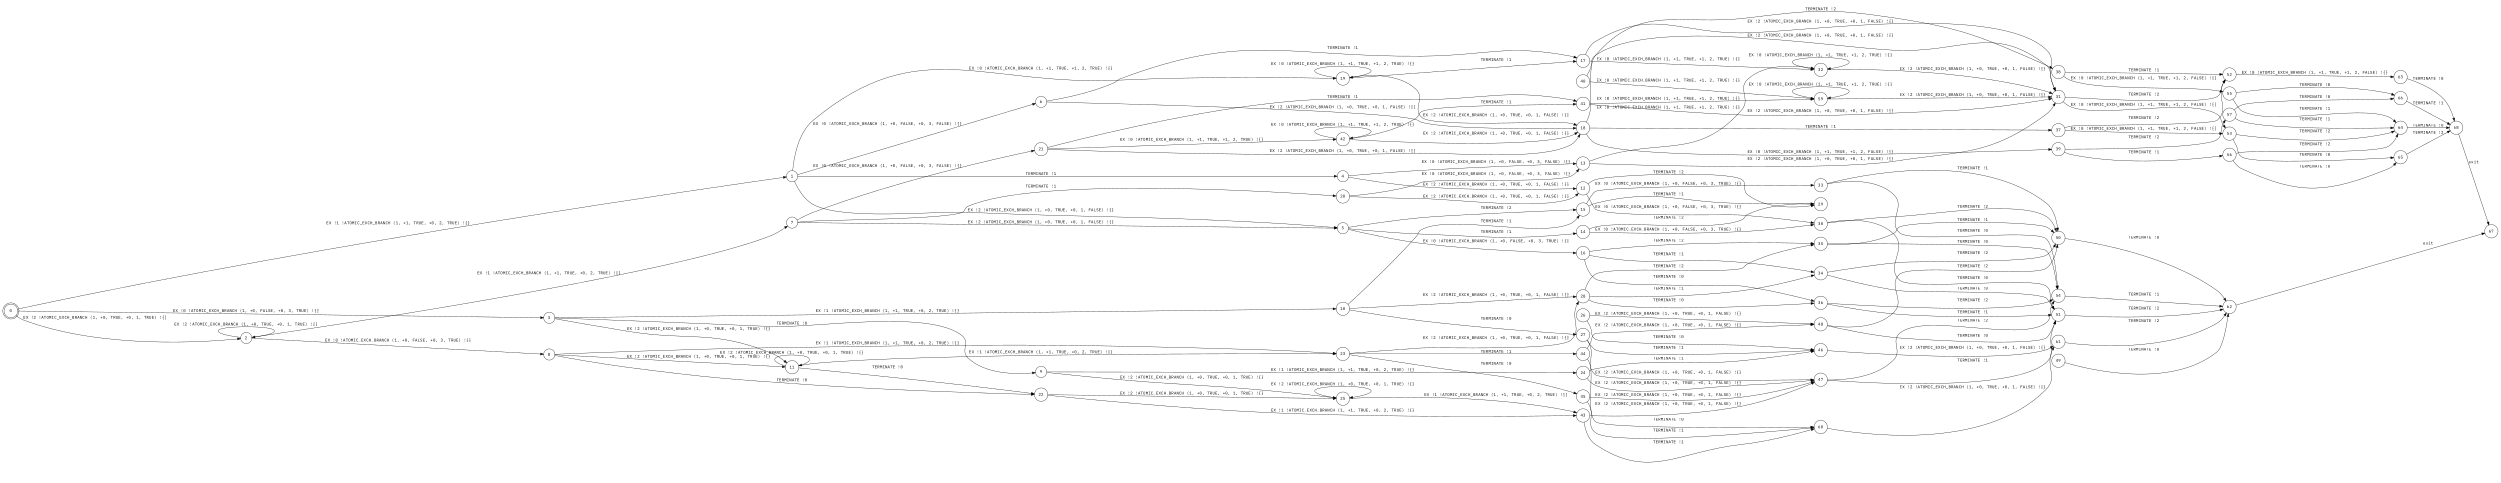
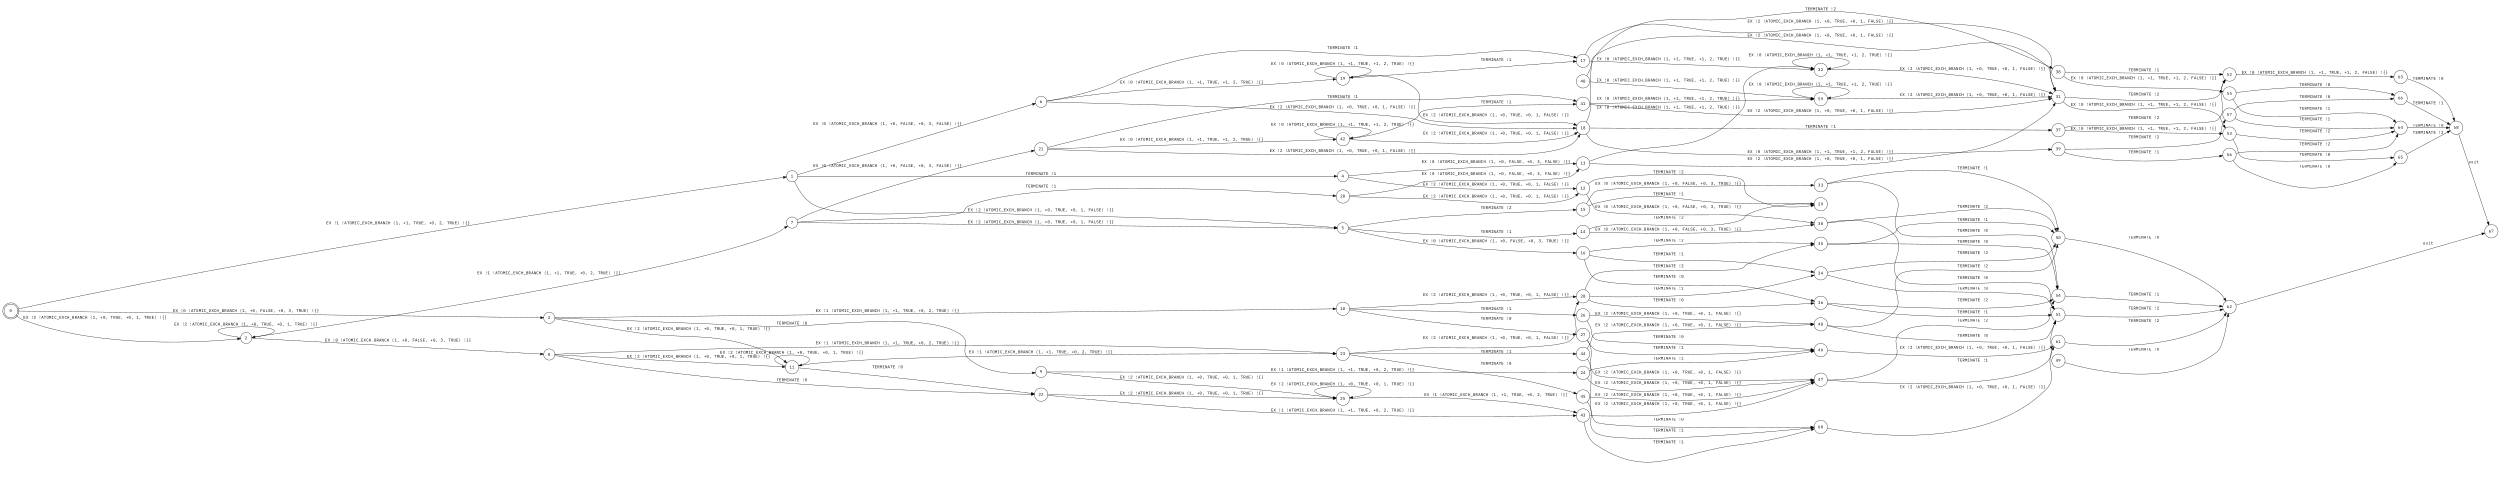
edge "1" -> "19": now "6" -> "19"
edge "10" -> "15": now "10" -> "26"
